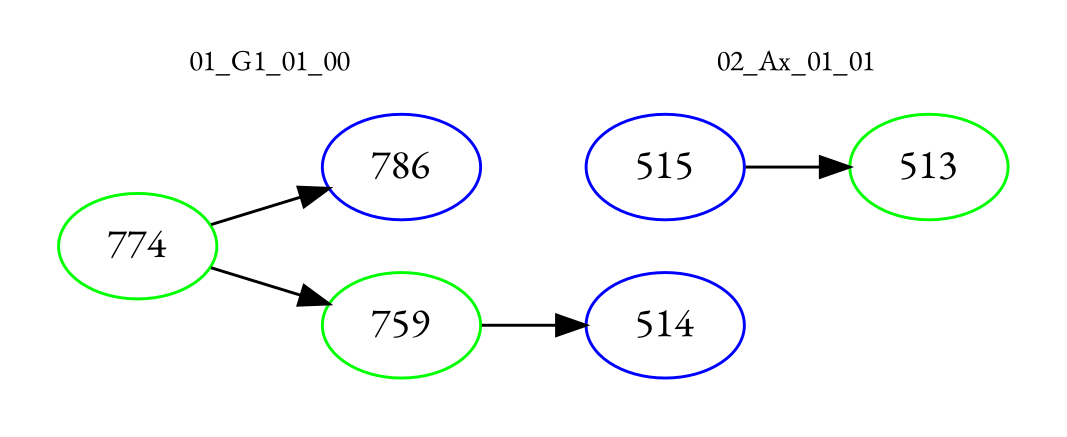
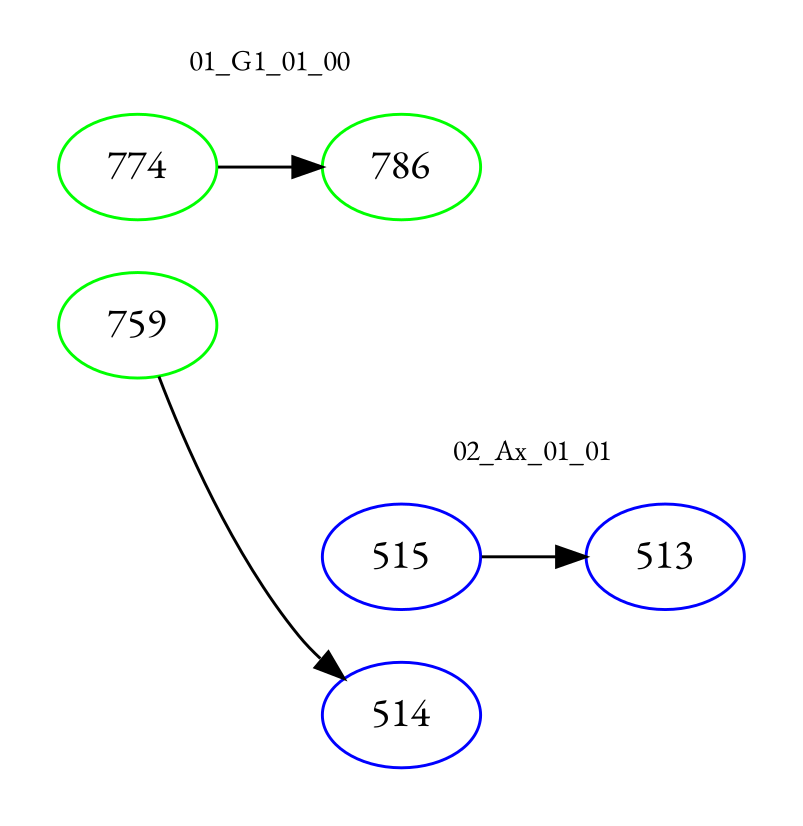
node "786": color blue -> green
node "513": color green -> blue
edge "774" -> "759": removed
